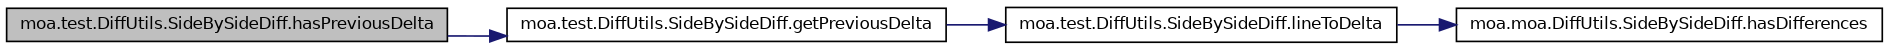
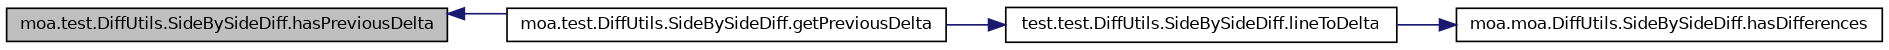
node "moa.test.DiffUtils.SideBySideDiff.lineToDelta": label "moa.test.DiffUtils.SideBySideDiff.lineToDelta" -> "test.test.DiffUtils.SideBySideDiff.lineToDelta"
edge "moa.test.DiffUtils.SideBySideDiff.hasPreviousDelta" -> "moa.test.DiffUtils.SideBySideDiff.getPreviousDelta": reversed
